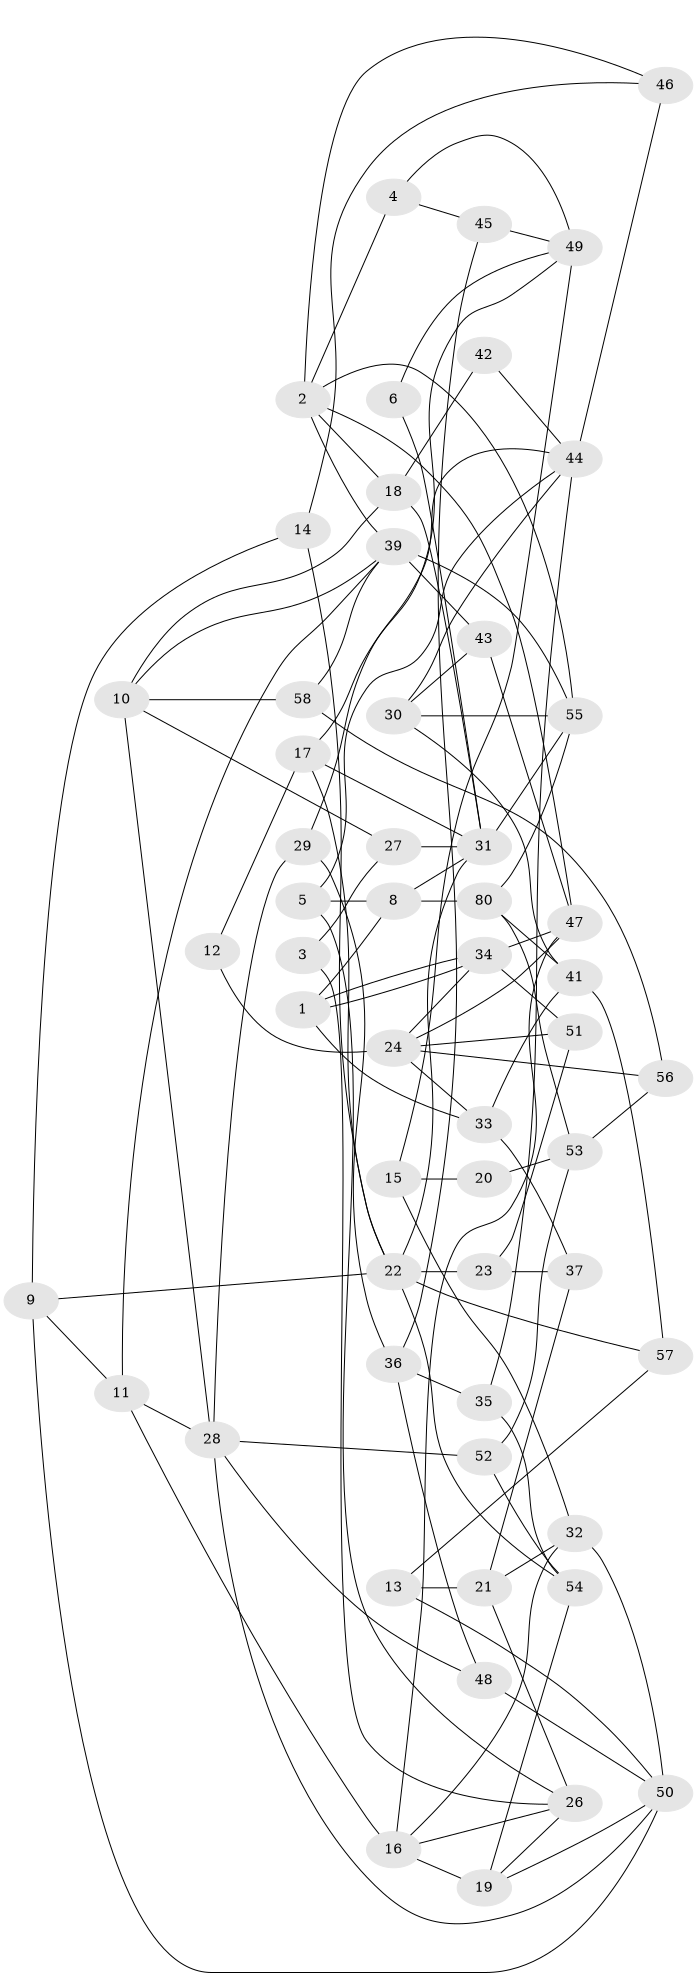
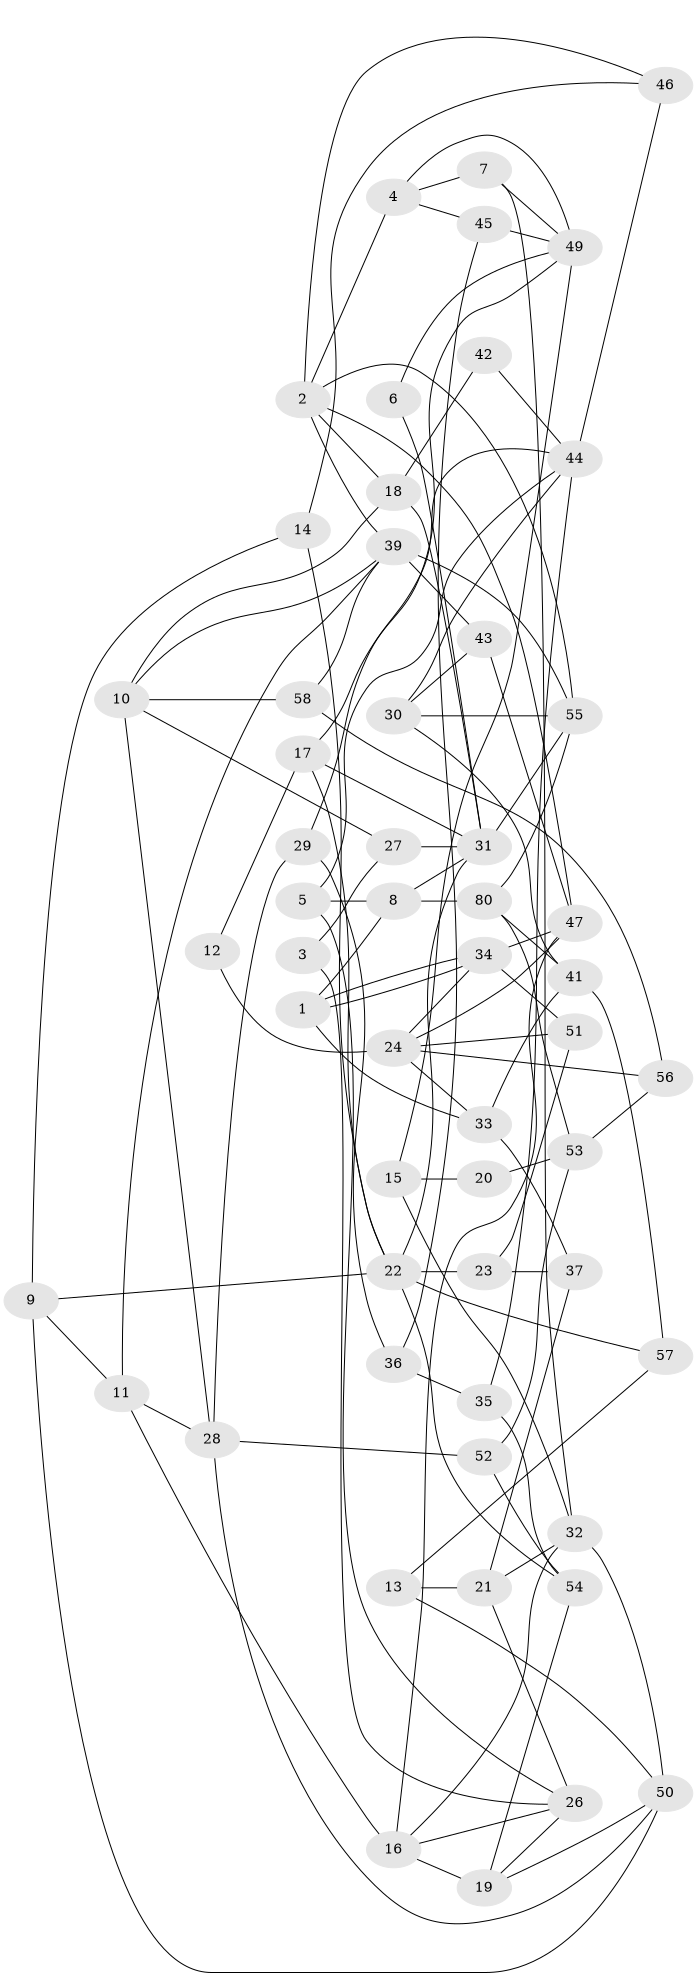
node "7": added
node "48": removed
